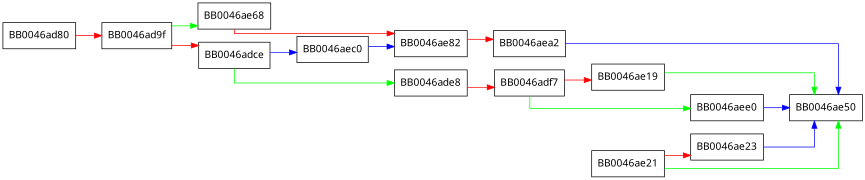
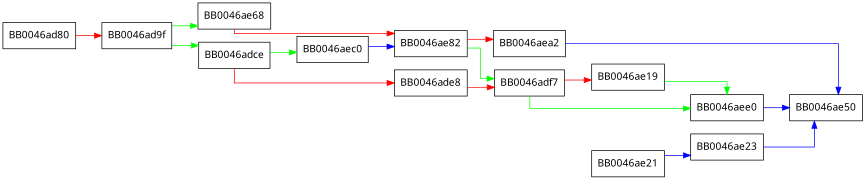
edge "BB0046ad9f" -> "BB0046adce": color red -> green
edge "BB0046adce" -> "BB0046aec0": color blue -> green
edge "BB0046ae82" -> "BB0046adf7": added
edge "BB0046ae19" -> "BB0046ae50": now "BB0046ae19" -> "BB0046aee0"
edge "BB0046adce" -> "BB0046ade8": color green -> red
edge "BB0046ae21" -> "BB0046ae23": color red -> blue
edge "BB0046ae21" -> "BB0046ae50": removed
